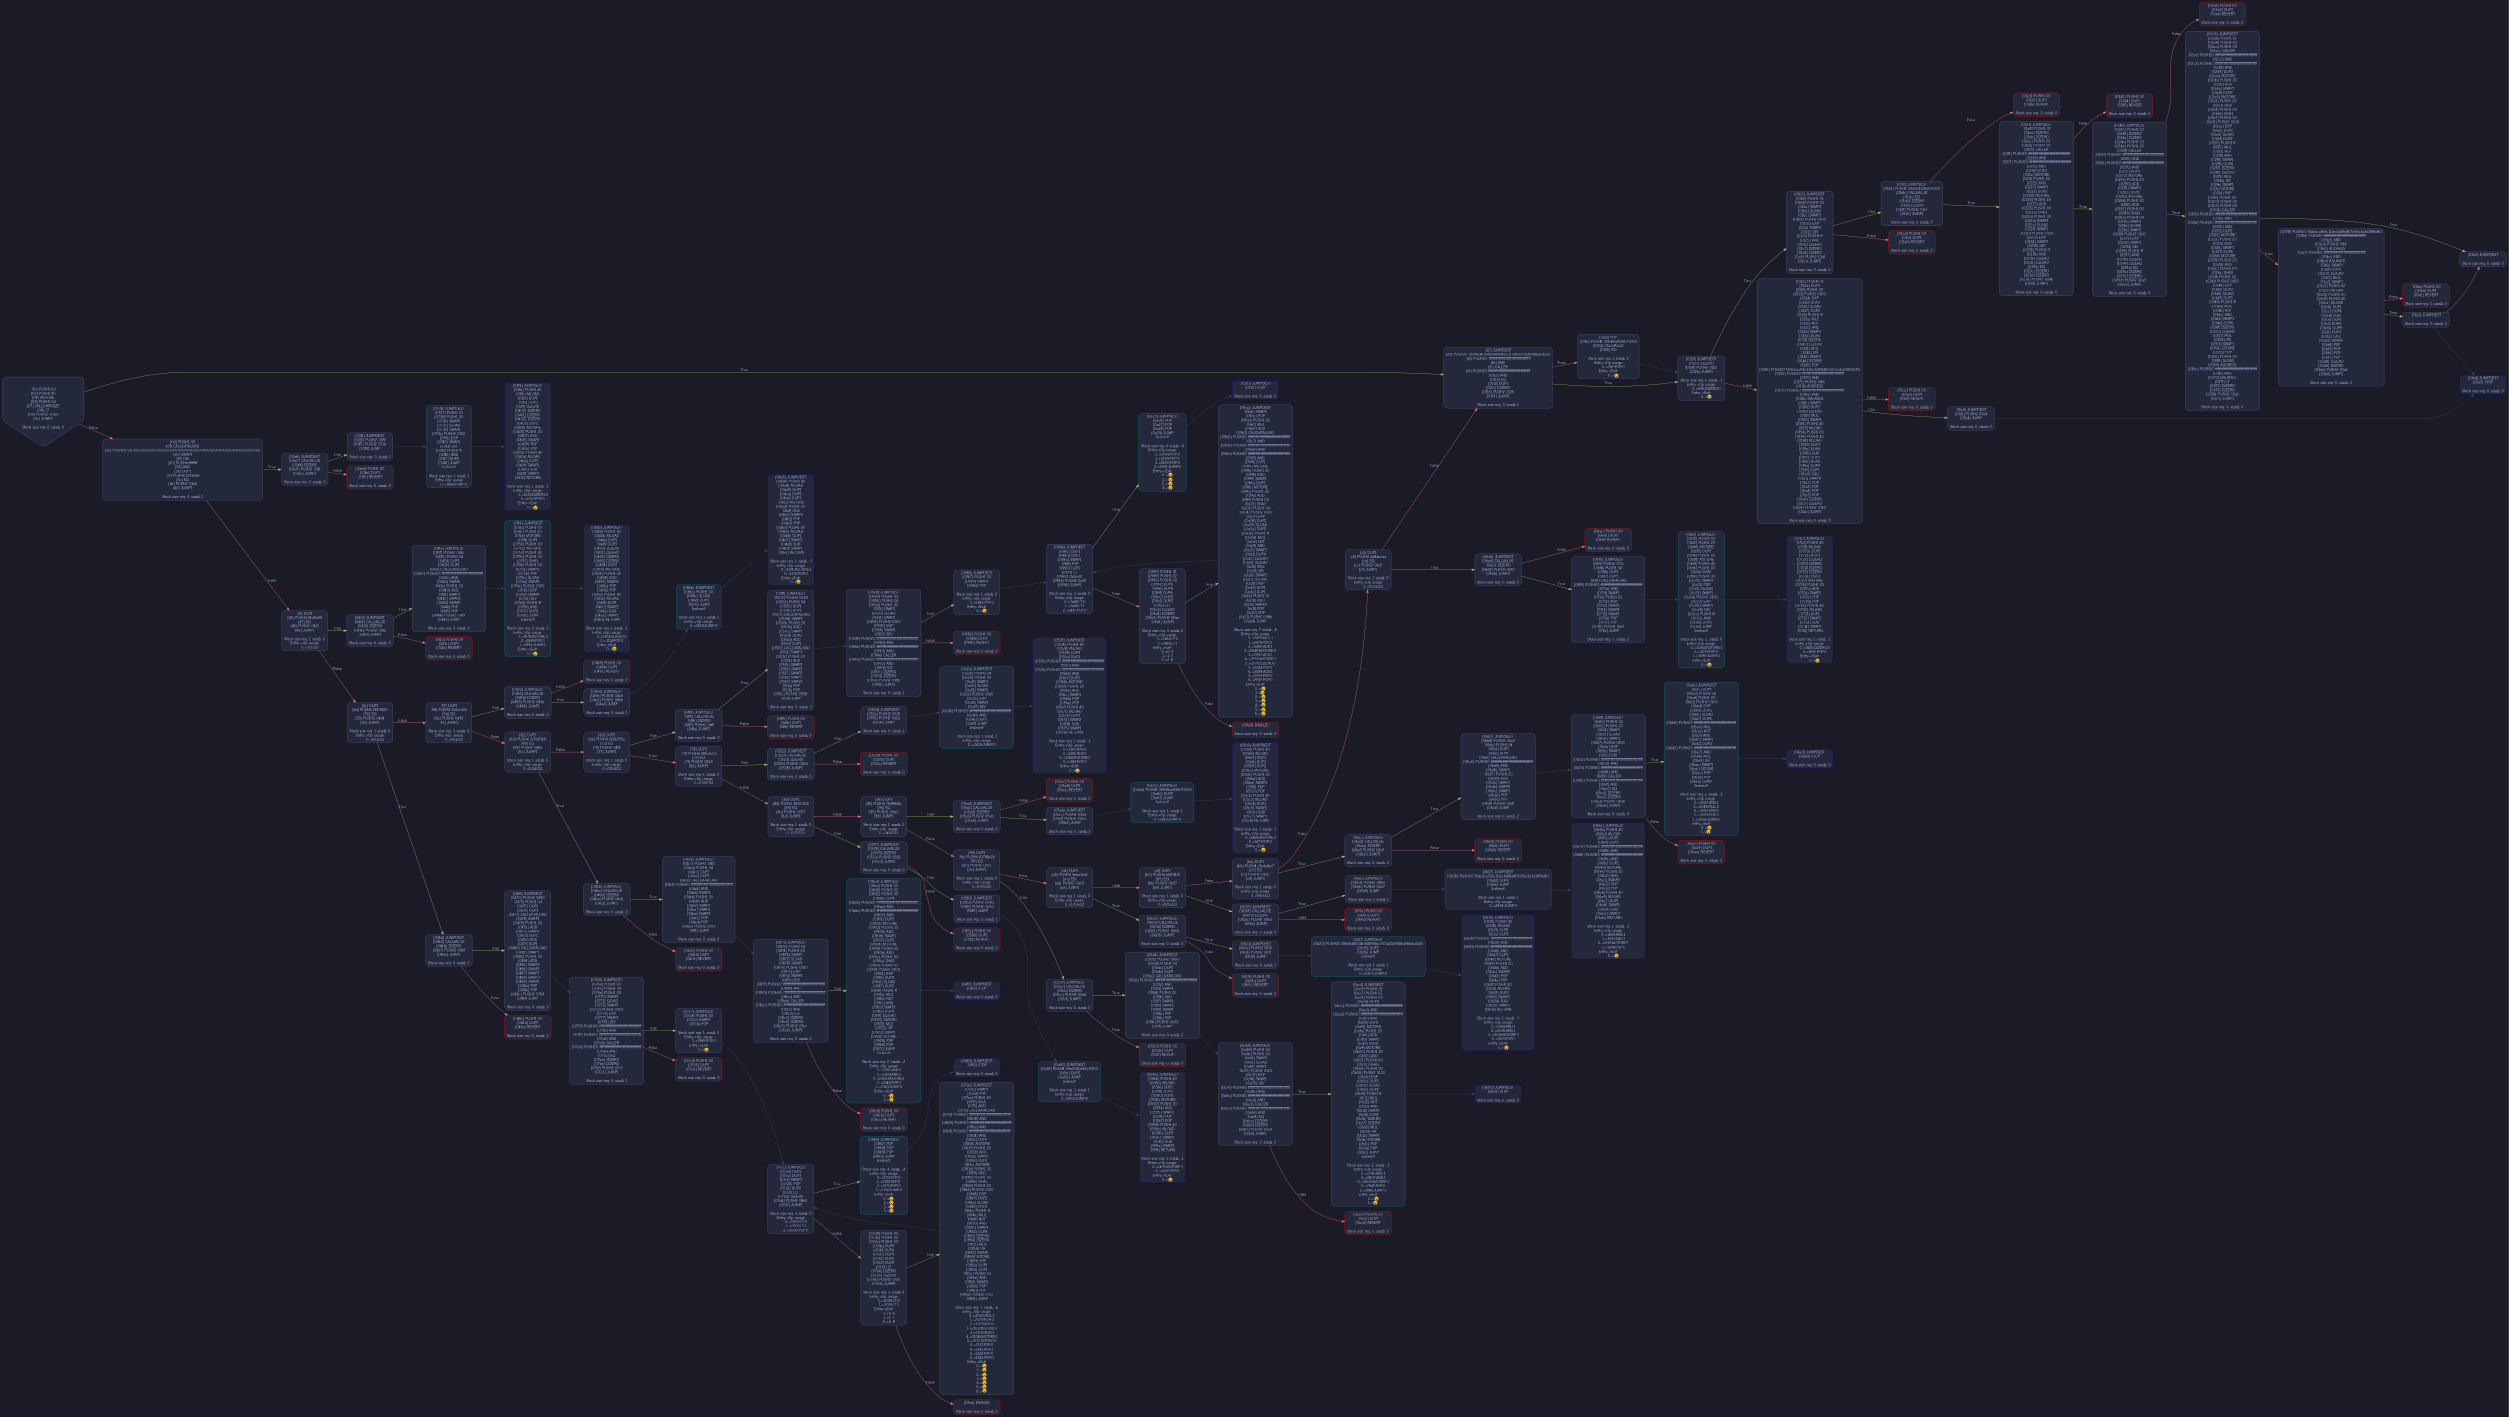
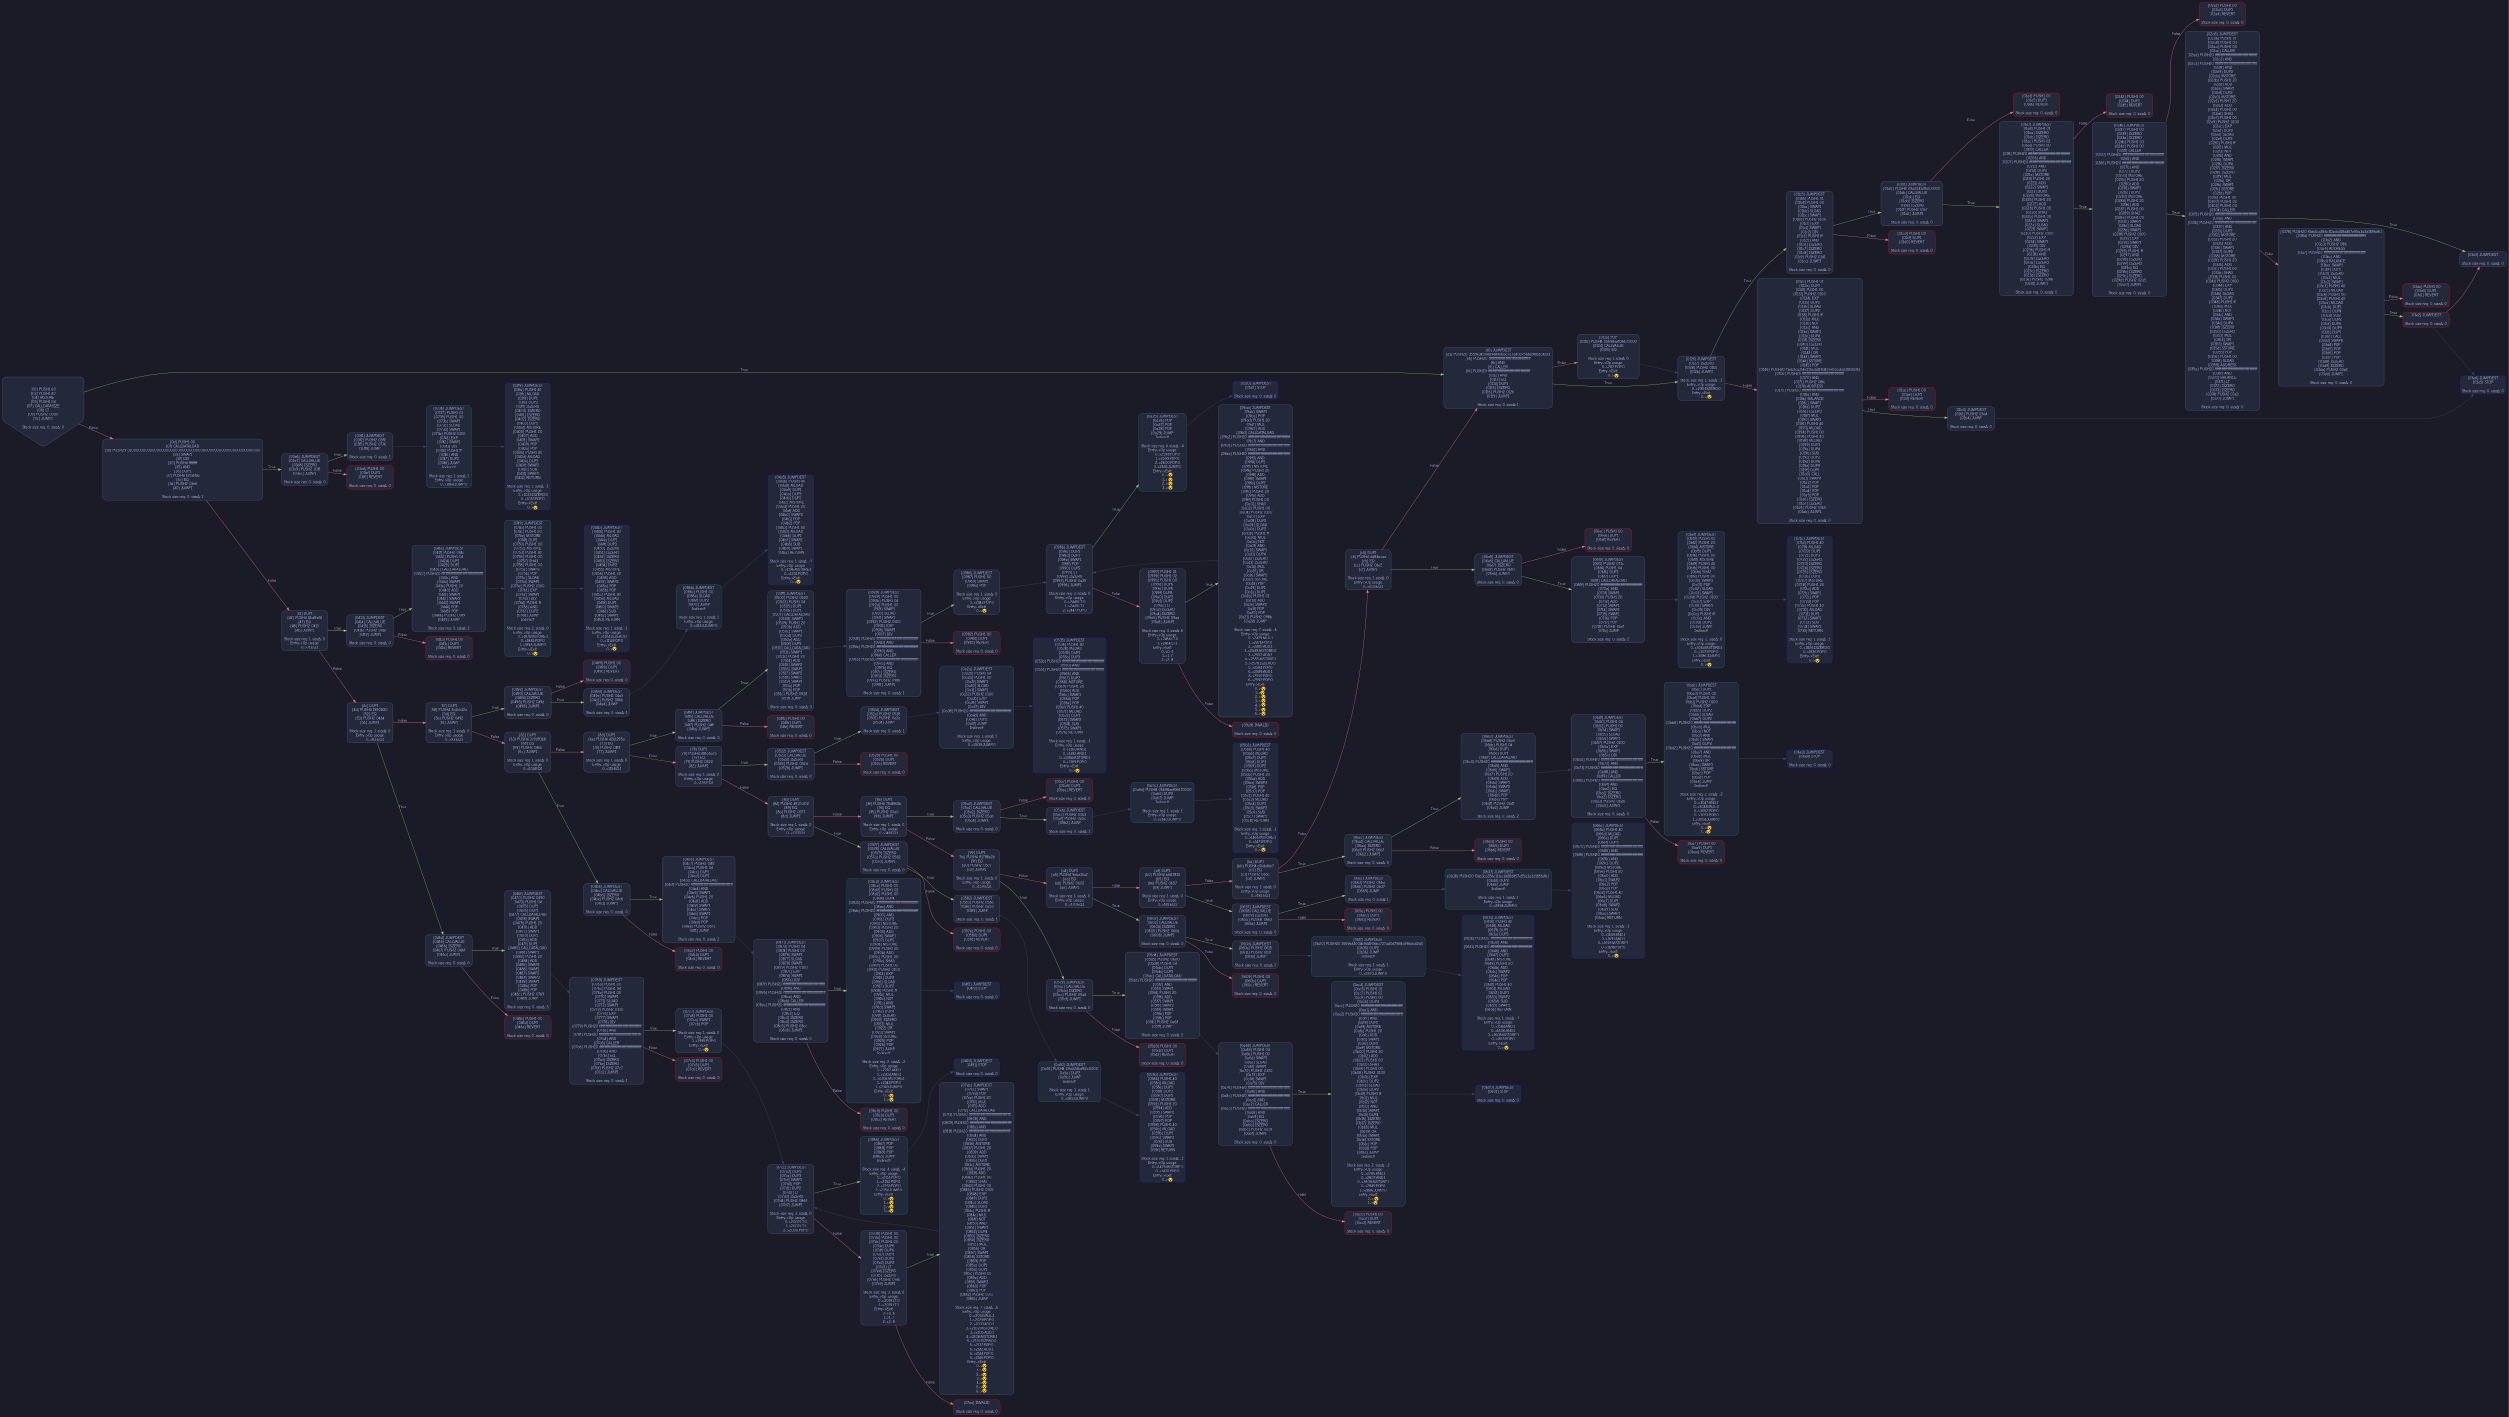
node "[03e2] JUMPDEST Stack size req: 0, sizeΔ: 0": color #565f89 -> red
